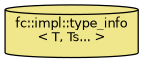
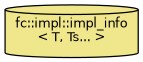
node "fc::impl::type_info < T, Ts... >": label "fc::impl::type_info < T, Ts... >" -> "fc::impl::impl_info < T, Ts... >"
